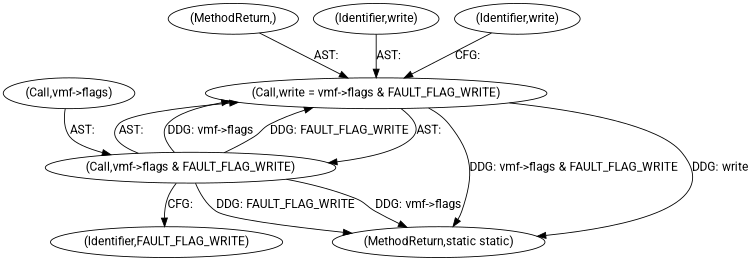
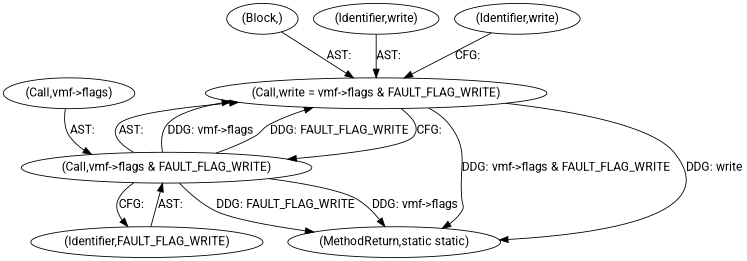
node "(MethodReturn,)": label "(MethodReturn,)" -> "(Block,)"
edge "(Call,write = vmf->flags & FAULT_FLAG_WRITE)" -> "(Call,vmf->flags & FAULT_FLAG_WRITE)": label "AST: " -> "CFG: "
edge "(Identifier,FAULT_FLAG_WRITE)" -> "(Call,vmf->flags & FAULT_FLAG_WRITE)": added, label "AST:"
